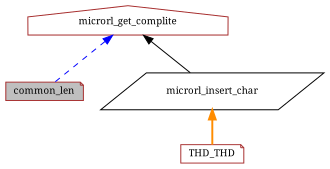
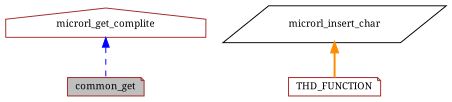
edge "microrl_insert_char" -> "microrl_get_complite": removed
node "common_len": label "common_len" -> "common_get"
node "THD_THD": label "THD_THD" -> "THD_FUNCTION"
